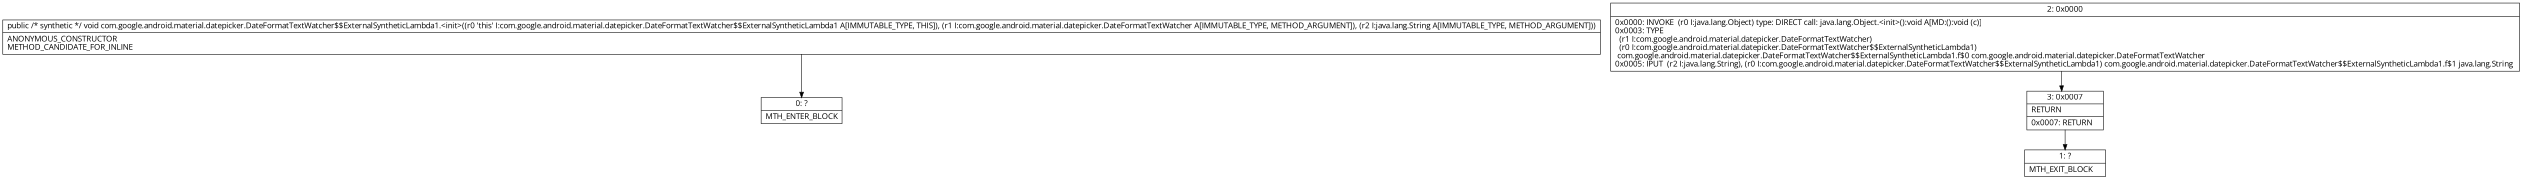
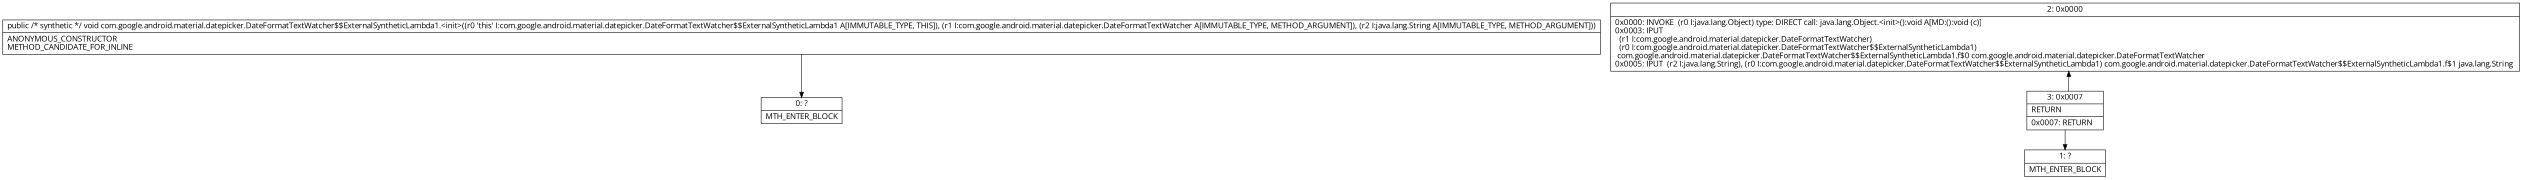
node "2: 0x0000": text "0x0003: TYPE" -> "0x0003: IPUT"
edge "2: 0x0000" -> "3: 0x0007": reversed
node "1: ?": text "MTH_EXIT_BLOCK" -> "MTH_ENTER_BLOCK"
